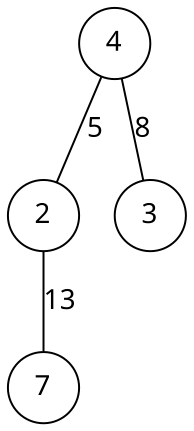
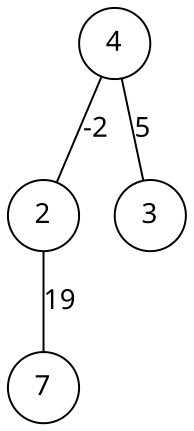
edge "4" -- "2": label "5" -> "-2"
edge "4" -- "3": label "8" -> "5"
edge "2" -- "7": label "13" -> "19"
